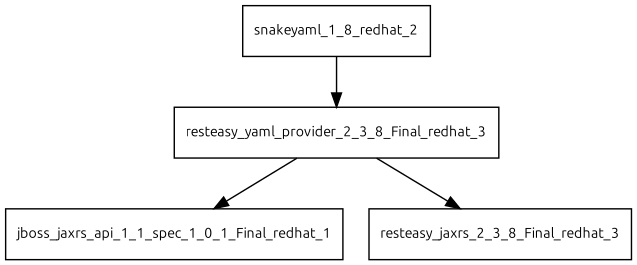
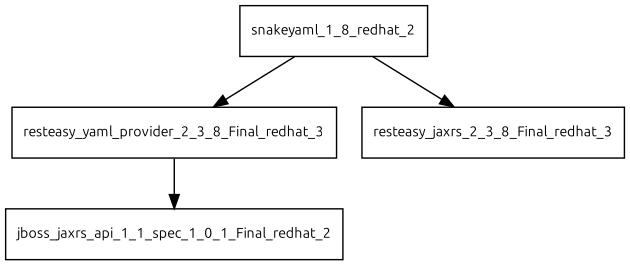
edge "resteasy_yaml_provider_2_3_8_Final_redhat_3" -> "resteasy_jaxrs_2_3_8_Final_redhat_3": now "snakeyaml_1_8_redhat_2" -> "resteasy_jaxrs_2_3_8_Final_redhat_3"
node "jboss_jaxrs_api_1_1_spec_1_0_1_Final_redhat_1": label "jboss_jaxrs_api_1_1_spec_1_0_1_Final_redhat_1" -> "jboss_jaxrs_api_1_1_spec_1_0_1_Final_redhat_2"
